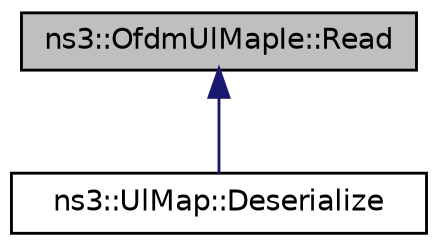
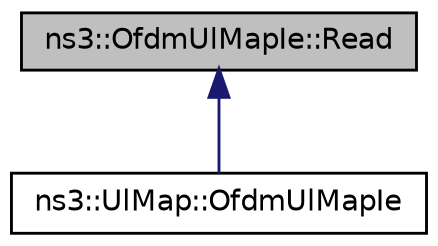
node "ns3::UlMap::Deserialize": label "ns3::UlMap::Deserialize" -> "ns3::UlMap::OfdmUlMapIe"
